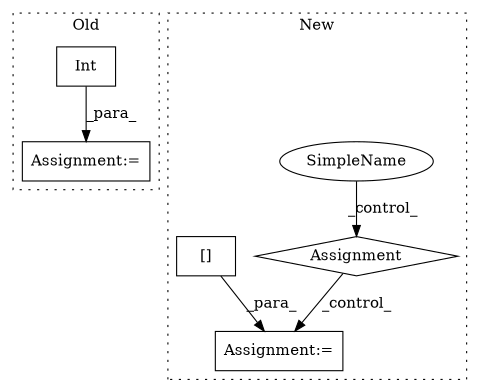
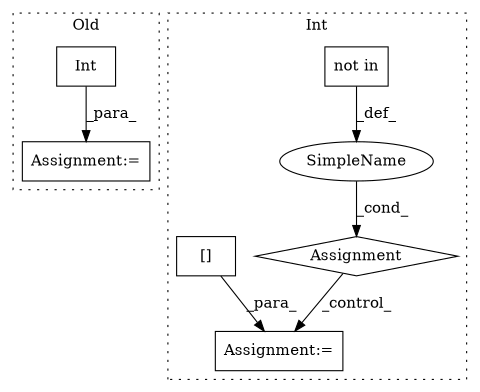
cluster "New": label "New" -> "Int"
node "not in": added
edge "SimpleName" -> "Assignment": label "_control_" -> "_cond_"
